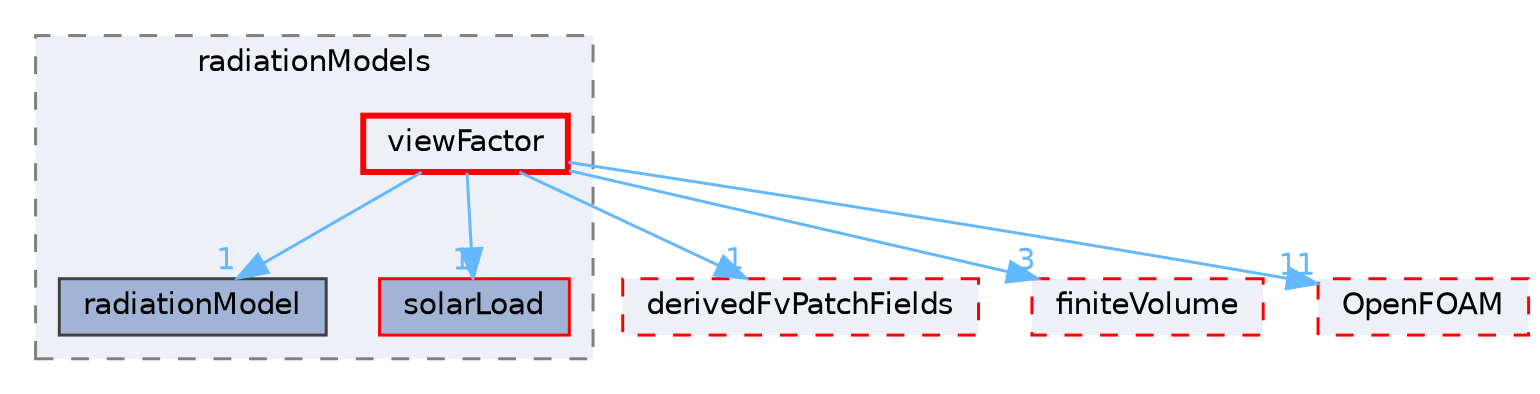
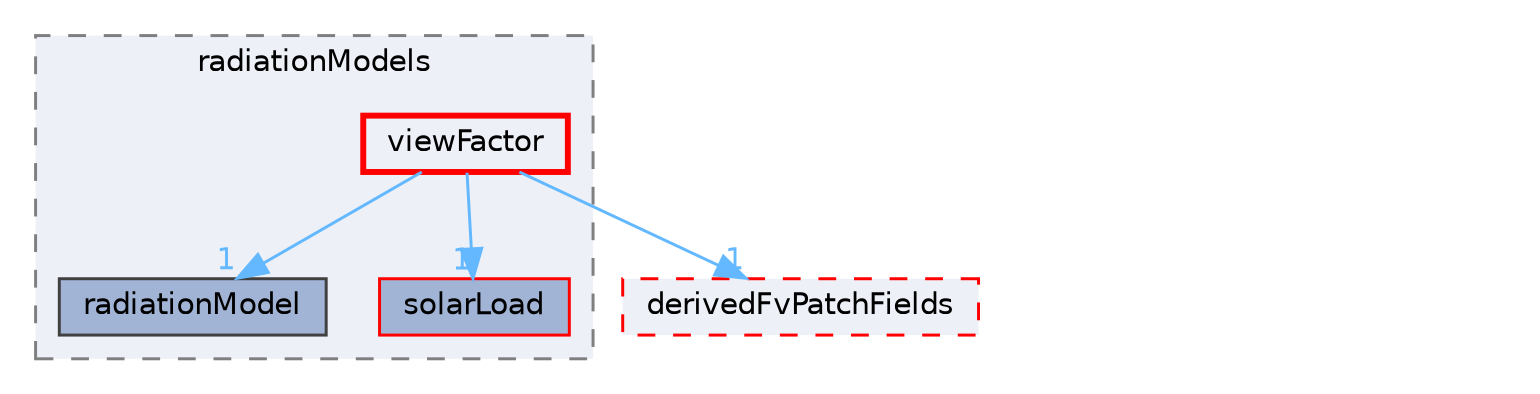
node "finiteVolume": removed
node "OpenFOAM": removed
